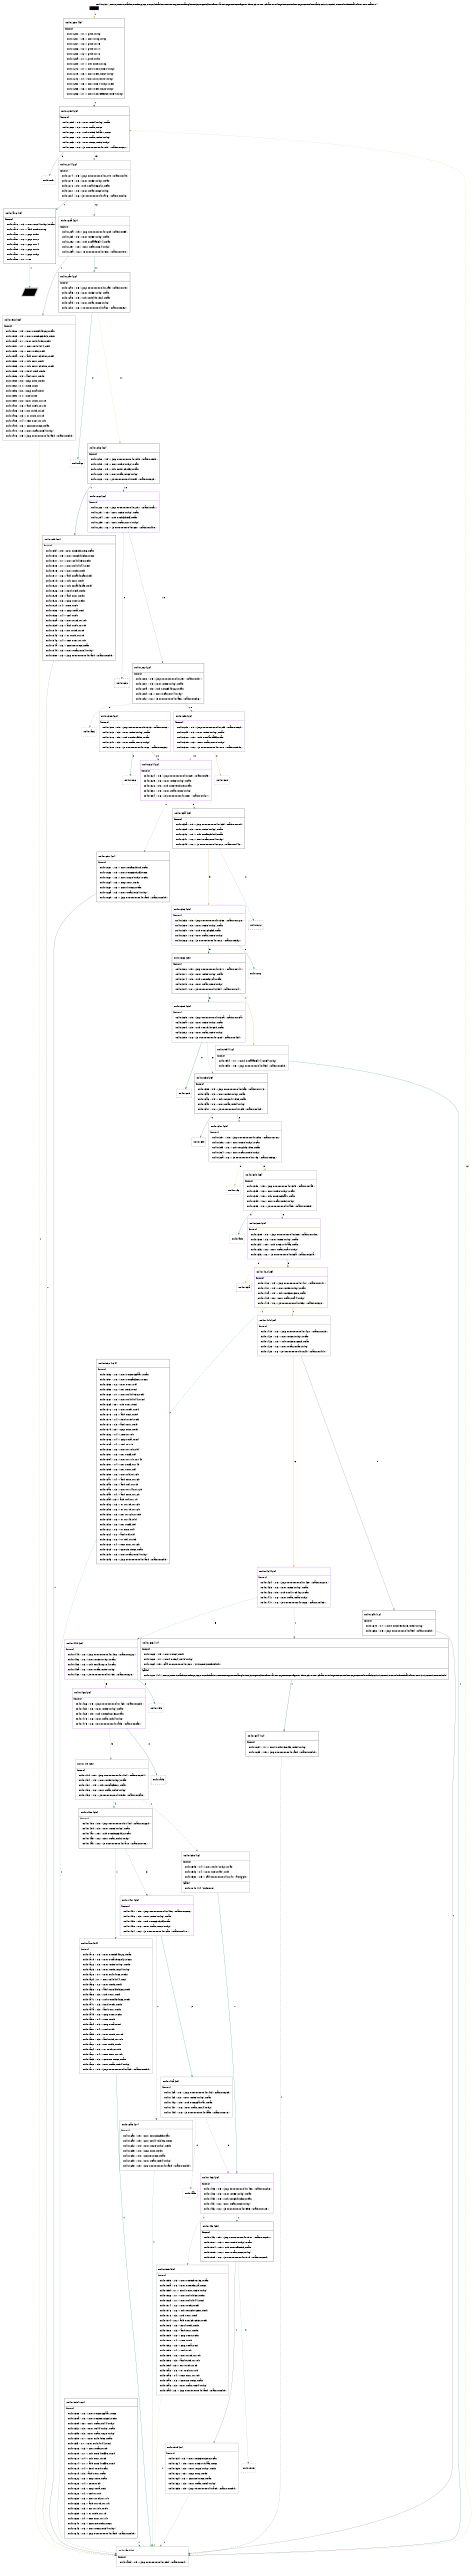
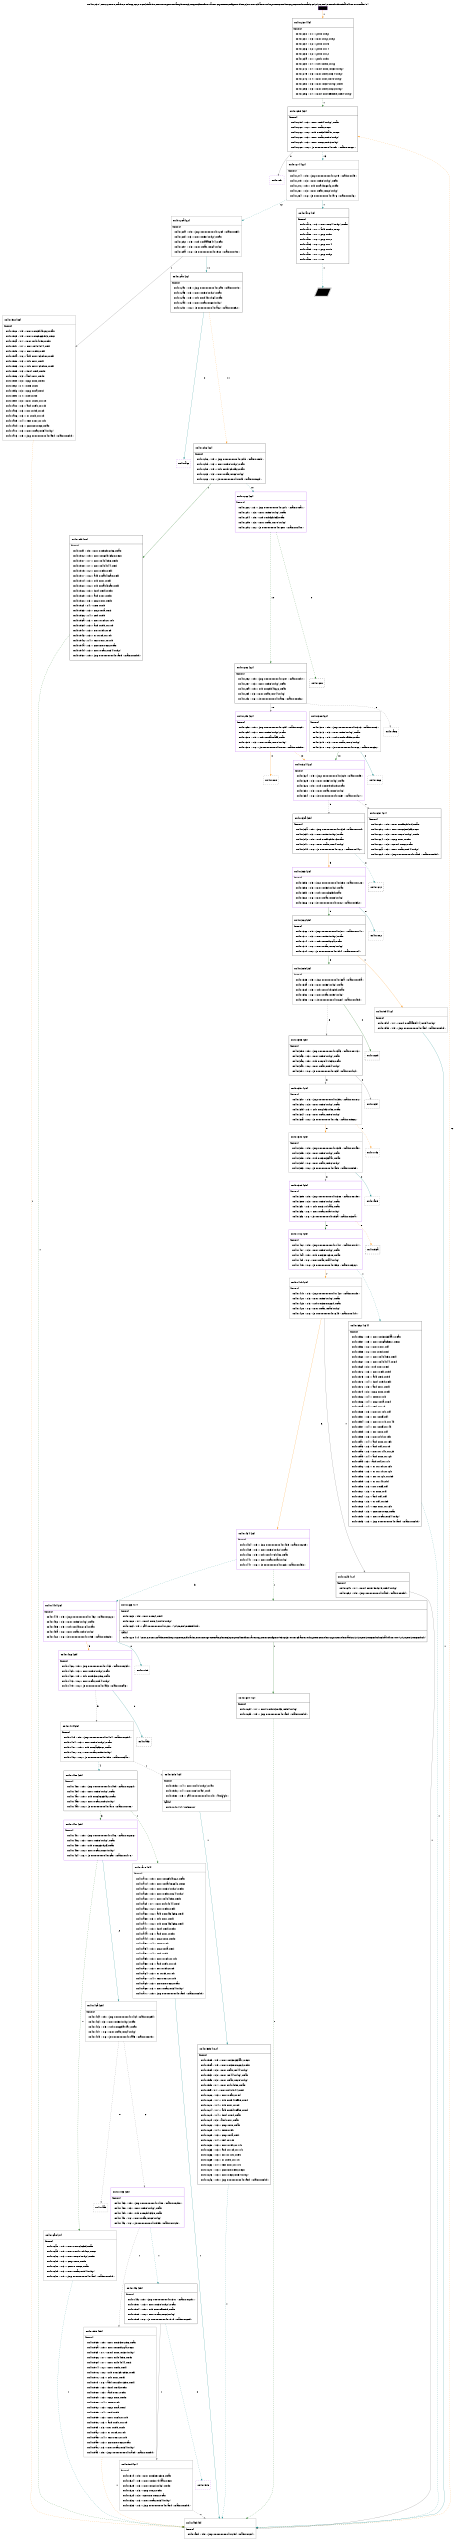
edge "0x401657 [27]" -> "0x401aed [5]": removed, label "1"
edge "0x4015d8 [13]" -> "0x4014e3 [25]": now "0x4015d8 [13]" -> "0x4015e5 [102]"
